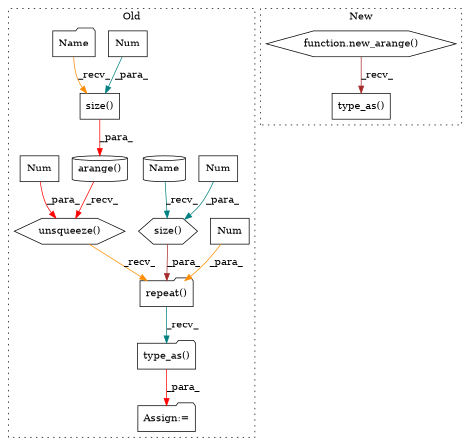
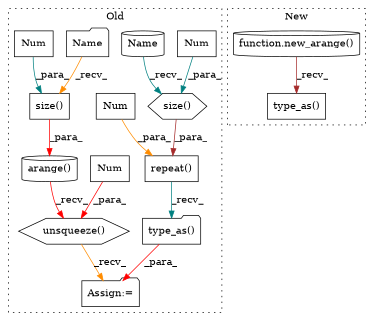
node "function.new_arange()": shape hexagon -> cylinder
edge "unsqueeze()" -> "repeat()": now "unsqueeze()" -> "Assign:="
node "repeat()": shape folder -> box
